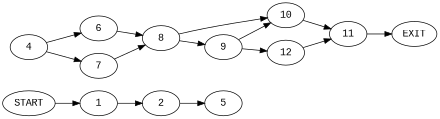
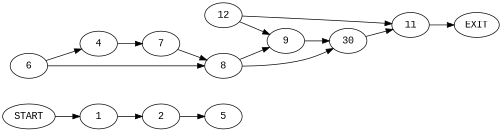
node "10": label "10" -> "30"
edge "4" -> "6": reversed
edge "9" -> "12": reversed
